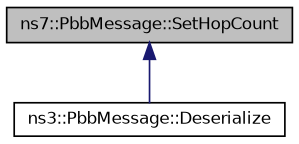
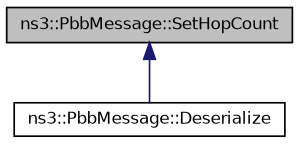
node "ns7::PbbMessage::SetHopCount": label "ns7::PbbMessage::SetHopCount" -> "ns3::PbbMessage::SetHopCount"
